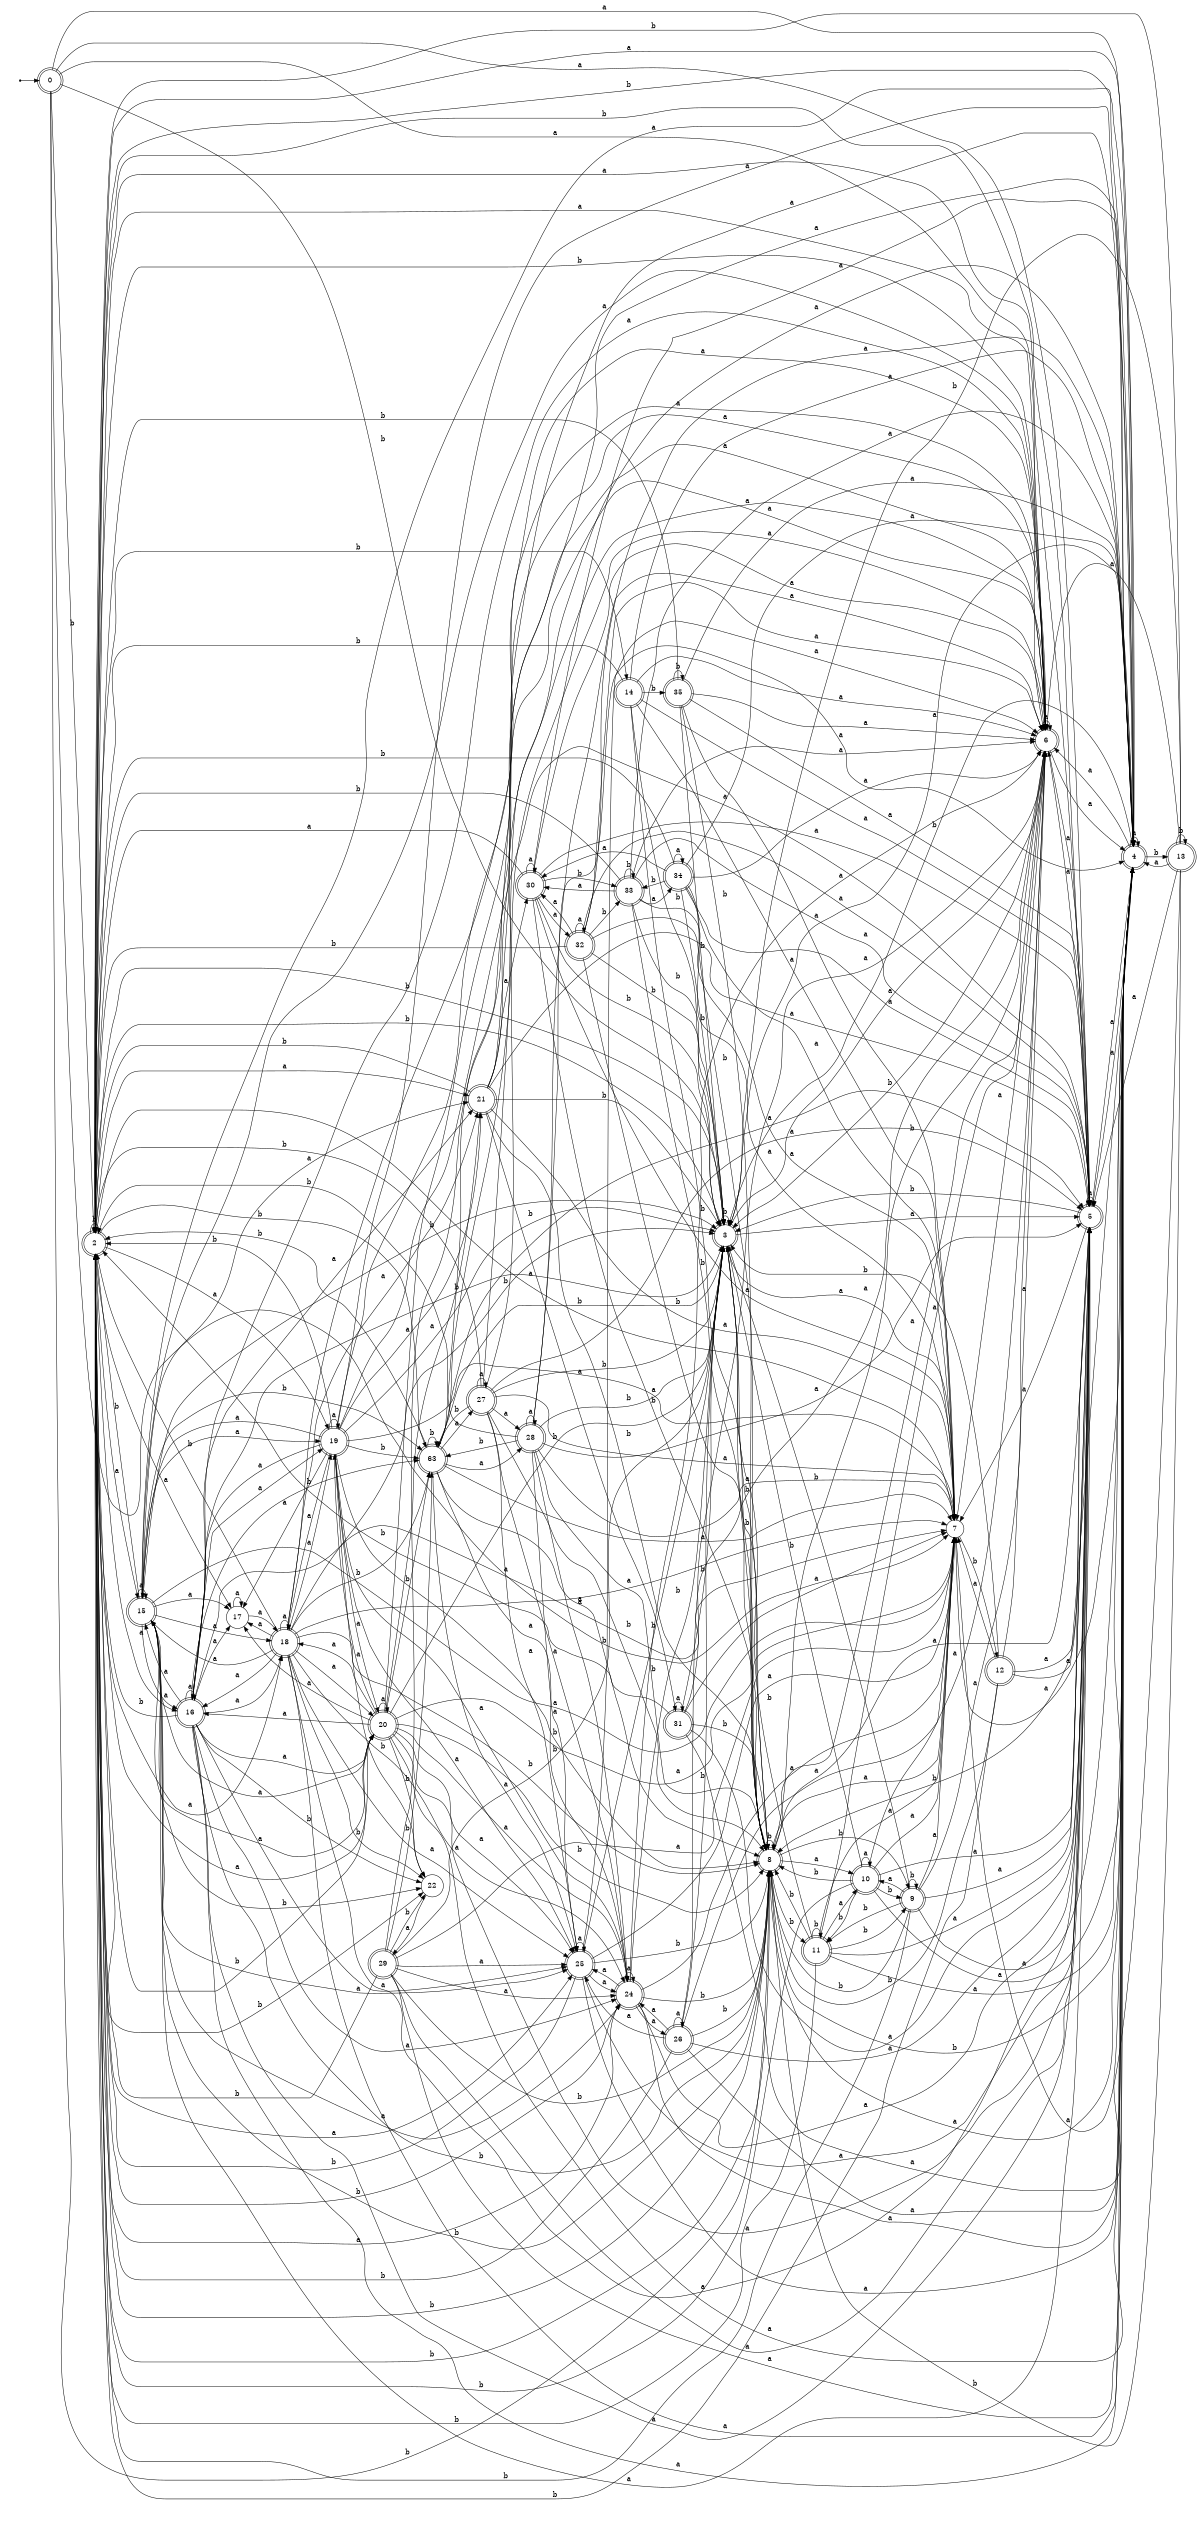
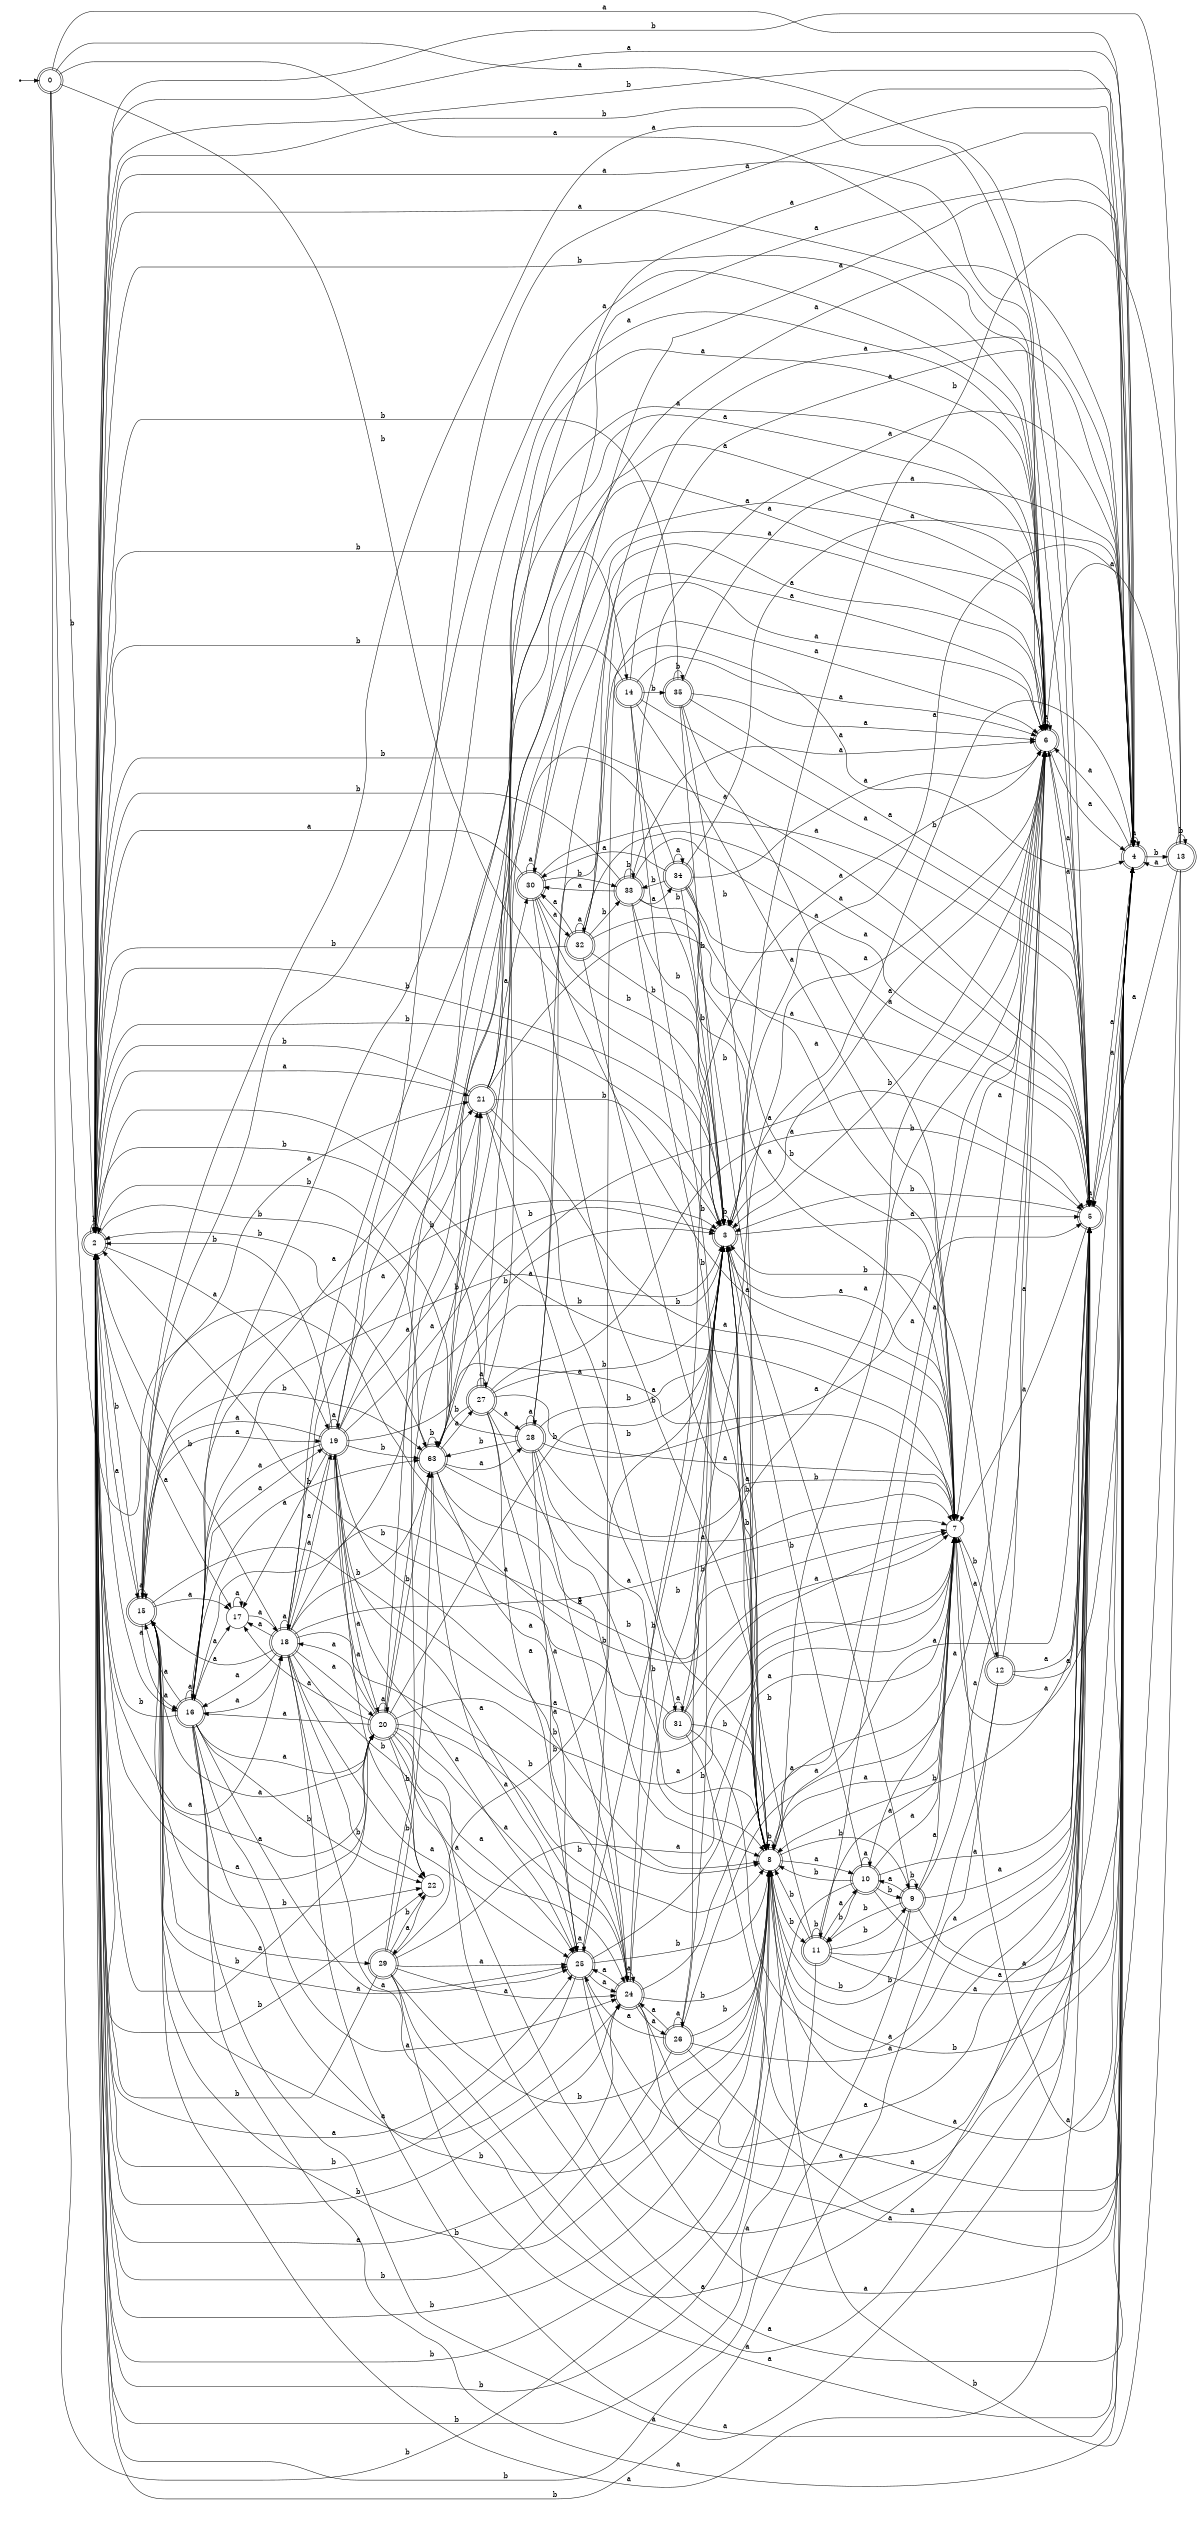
edge "33" -> "7": label "a" -> "b"
edge "15" -> "18": now "15" -> "29"
